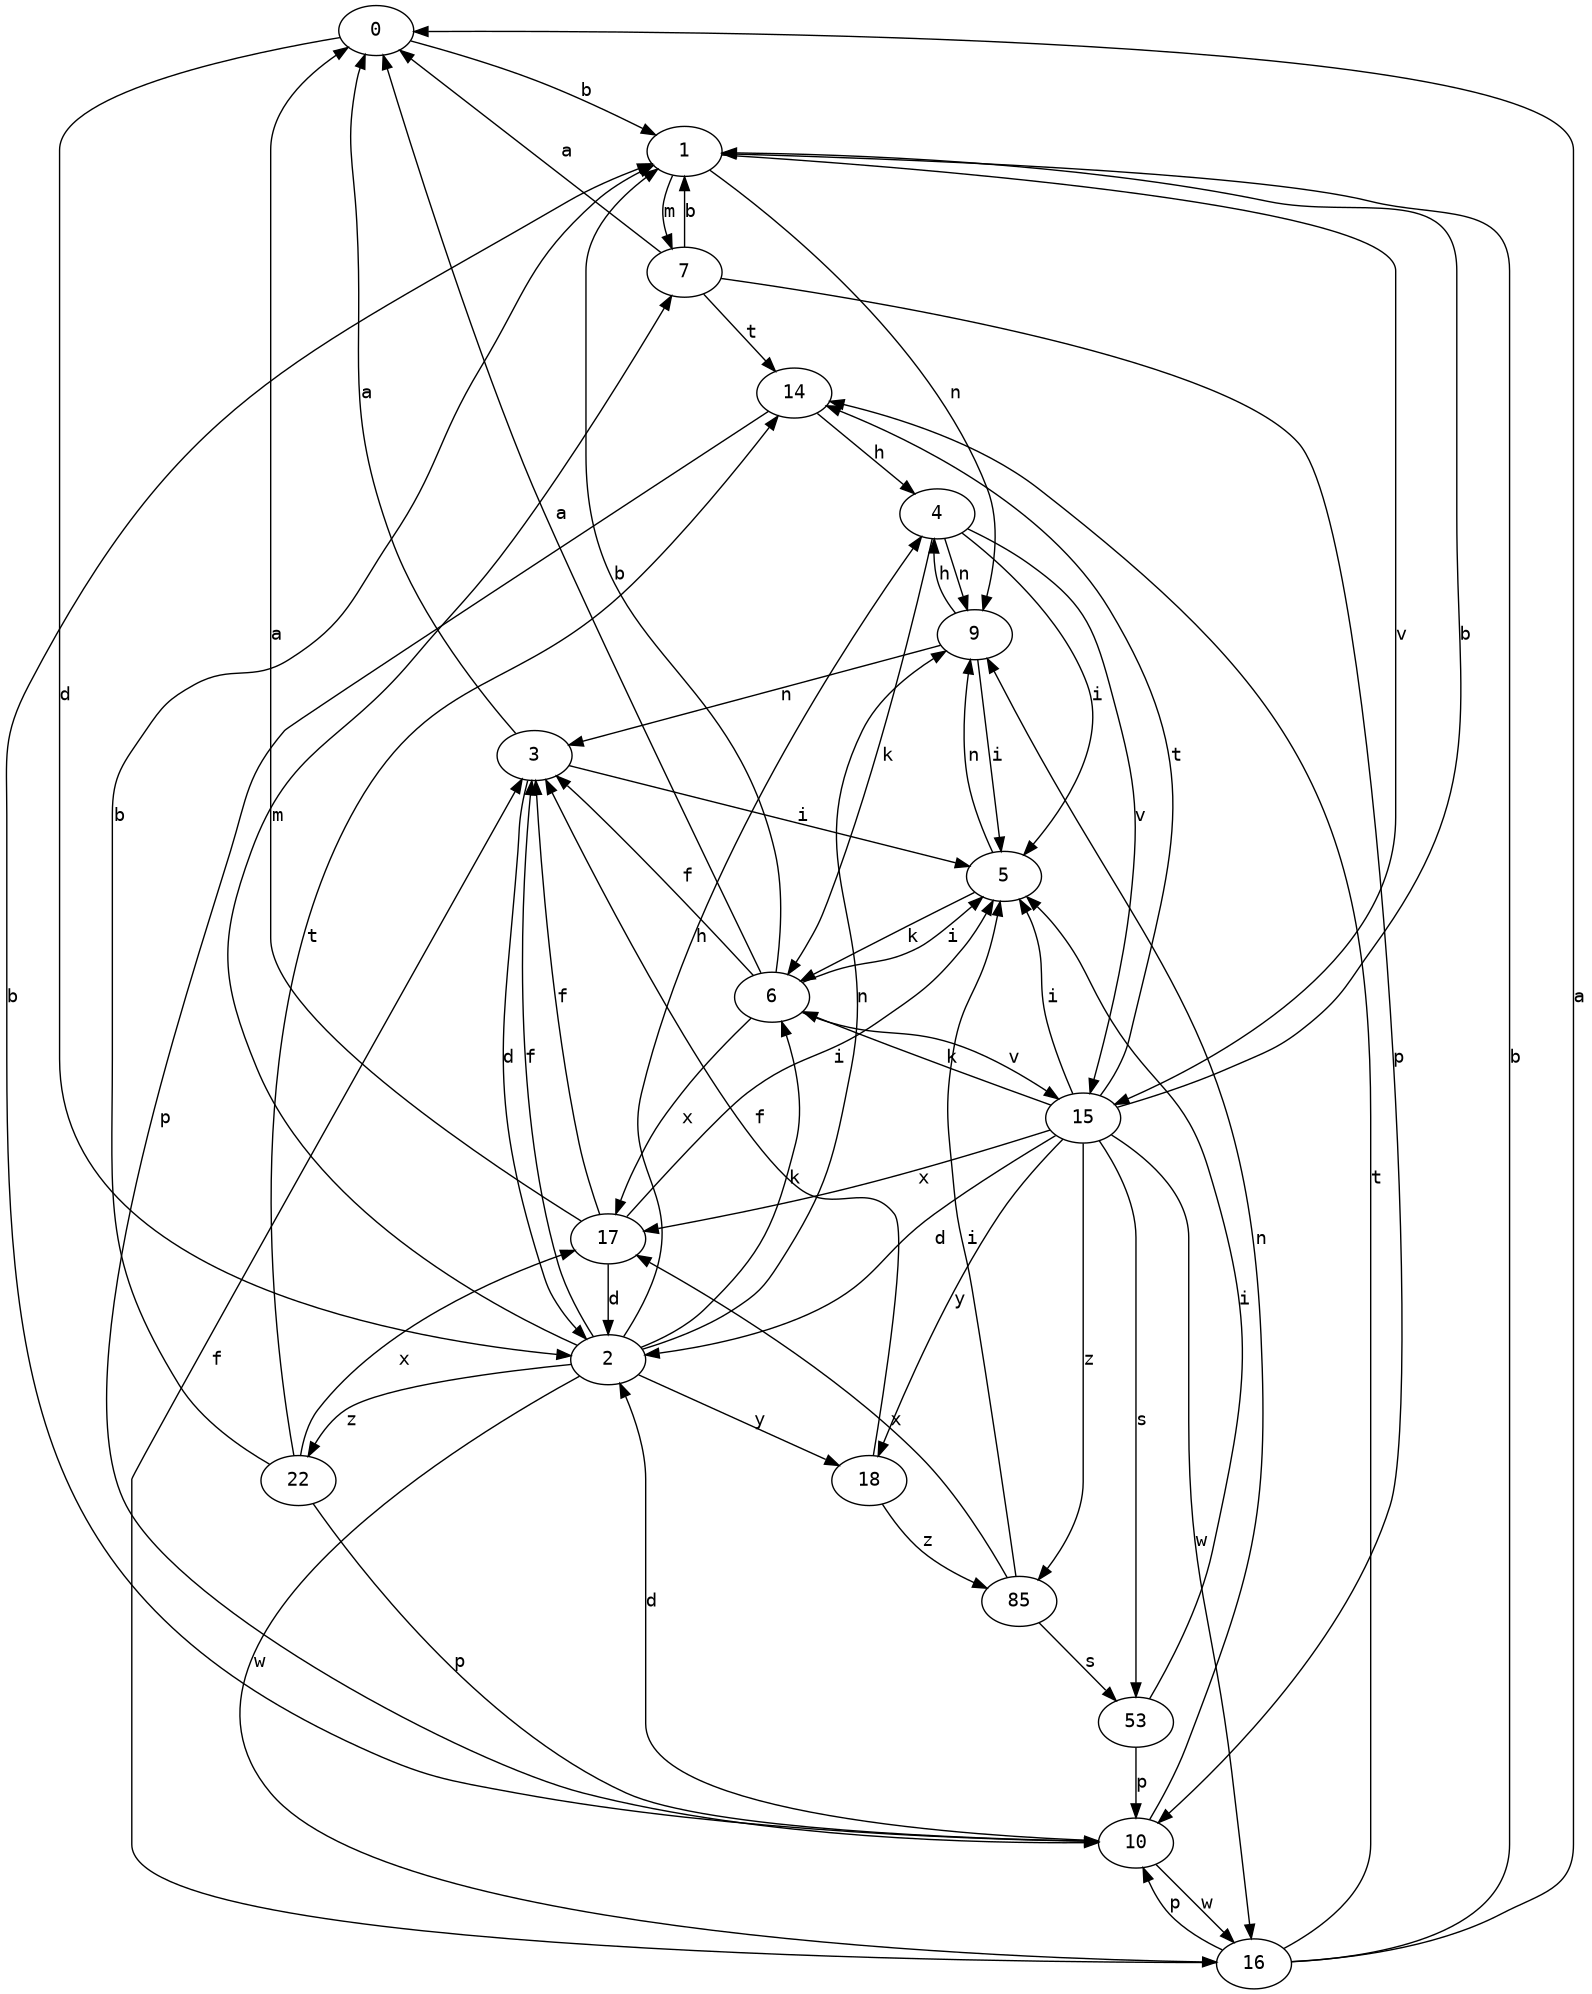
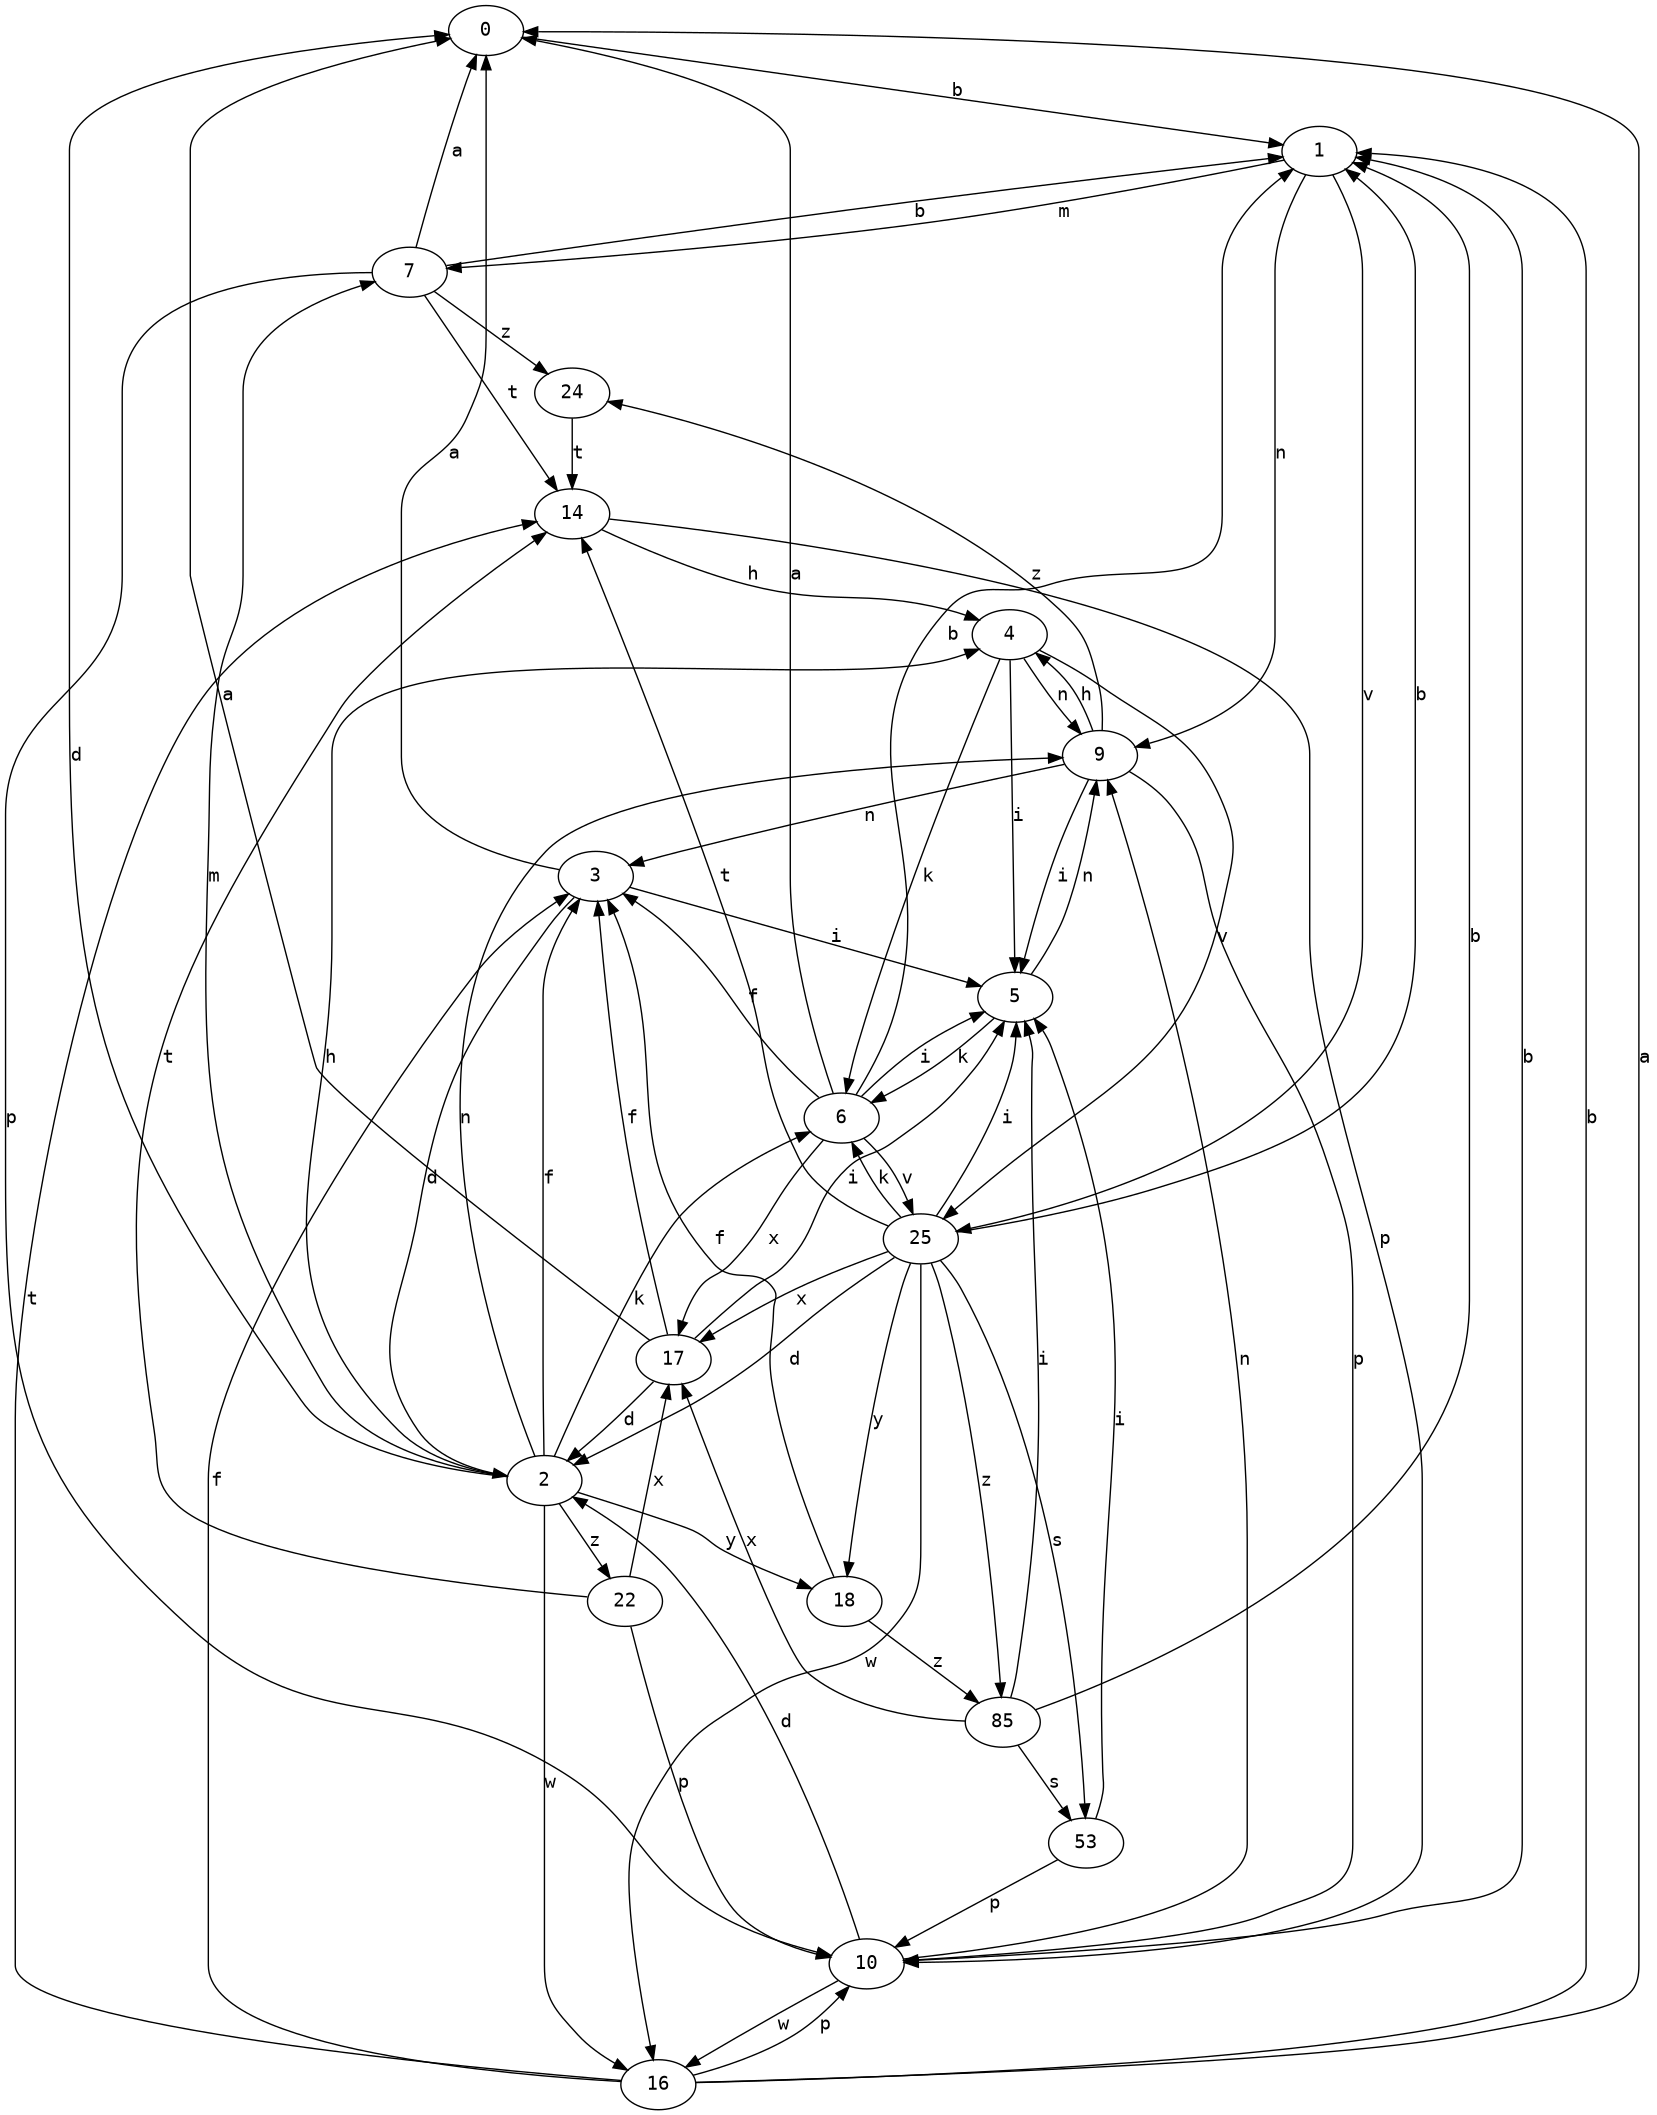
node "24": added
edge "22" -> "1": now "85" -> "1"
edge "0" -> "2": reversed
node "15": label "15" -> "25"
edge "9" -> "10": added, label "p"
